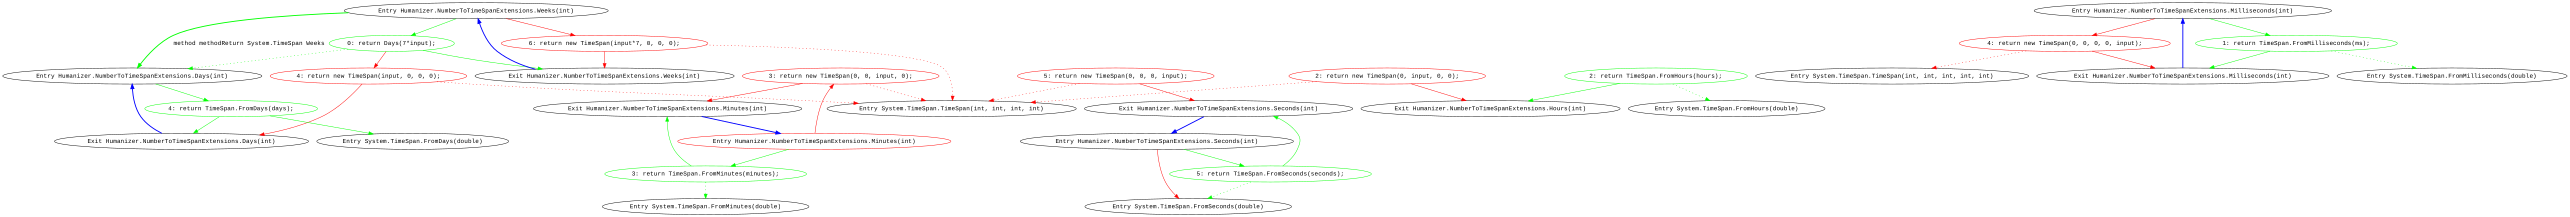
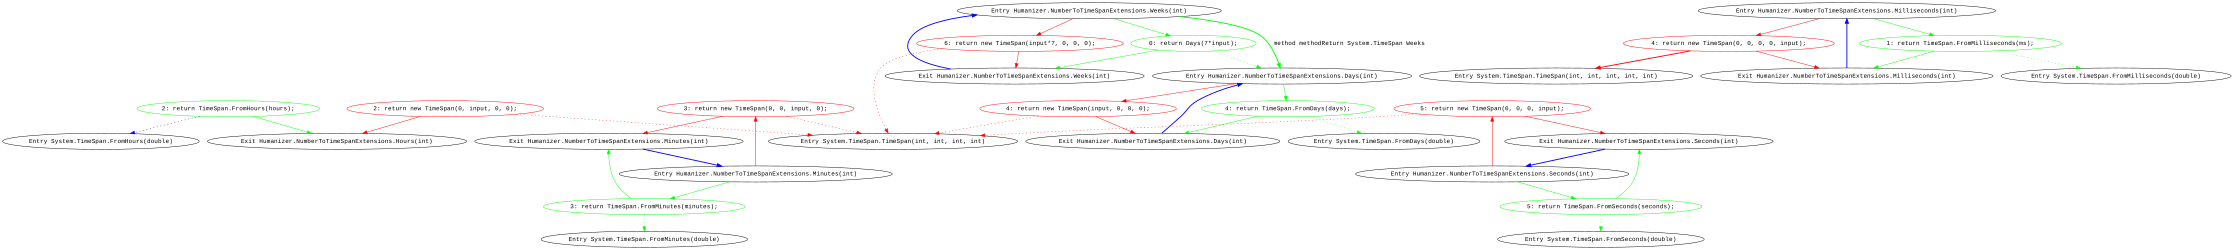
edge "0: return Days(7*input);" -> "4: return new TimeSpan(input, 0, 0, 0);": now "Entry Humanizer.NumberToTimeSpanExtensions.Days(int)" -> "4: return new TimeSpan(input, 0, 0, 0);"
edge "4: return new TimeSpan(0, 0, 0, 0, input);" -> "Entry System.TimeSpan.TimeSpan(int, int, int, int, int)": style dotted -> bold
edge "2: return TimeSpan.FromHours(hours);" -> "Entry System.TimeSpan.FromHours(double)": color green -> blue
edge "4: return TimeSpan.FromDays(days);" -> "Entry System.TimeSpan.FromDays(double)": style solid -> dotted
node "Entry Humanizer.NumberToTimeSpanExtensions.Minutes(int)": color red -> black
edge "Entry Humanizer.NumberToTimeSpanExtensions.Seconds(int)" -> "Entry System.TimeSpan.FromSeconds(double)": now "Entry Humanizer.NumberToTimeSpanExtensions.Seconds(int)" -> "5: return new TimeSpan(0, 0, 0, input);"
